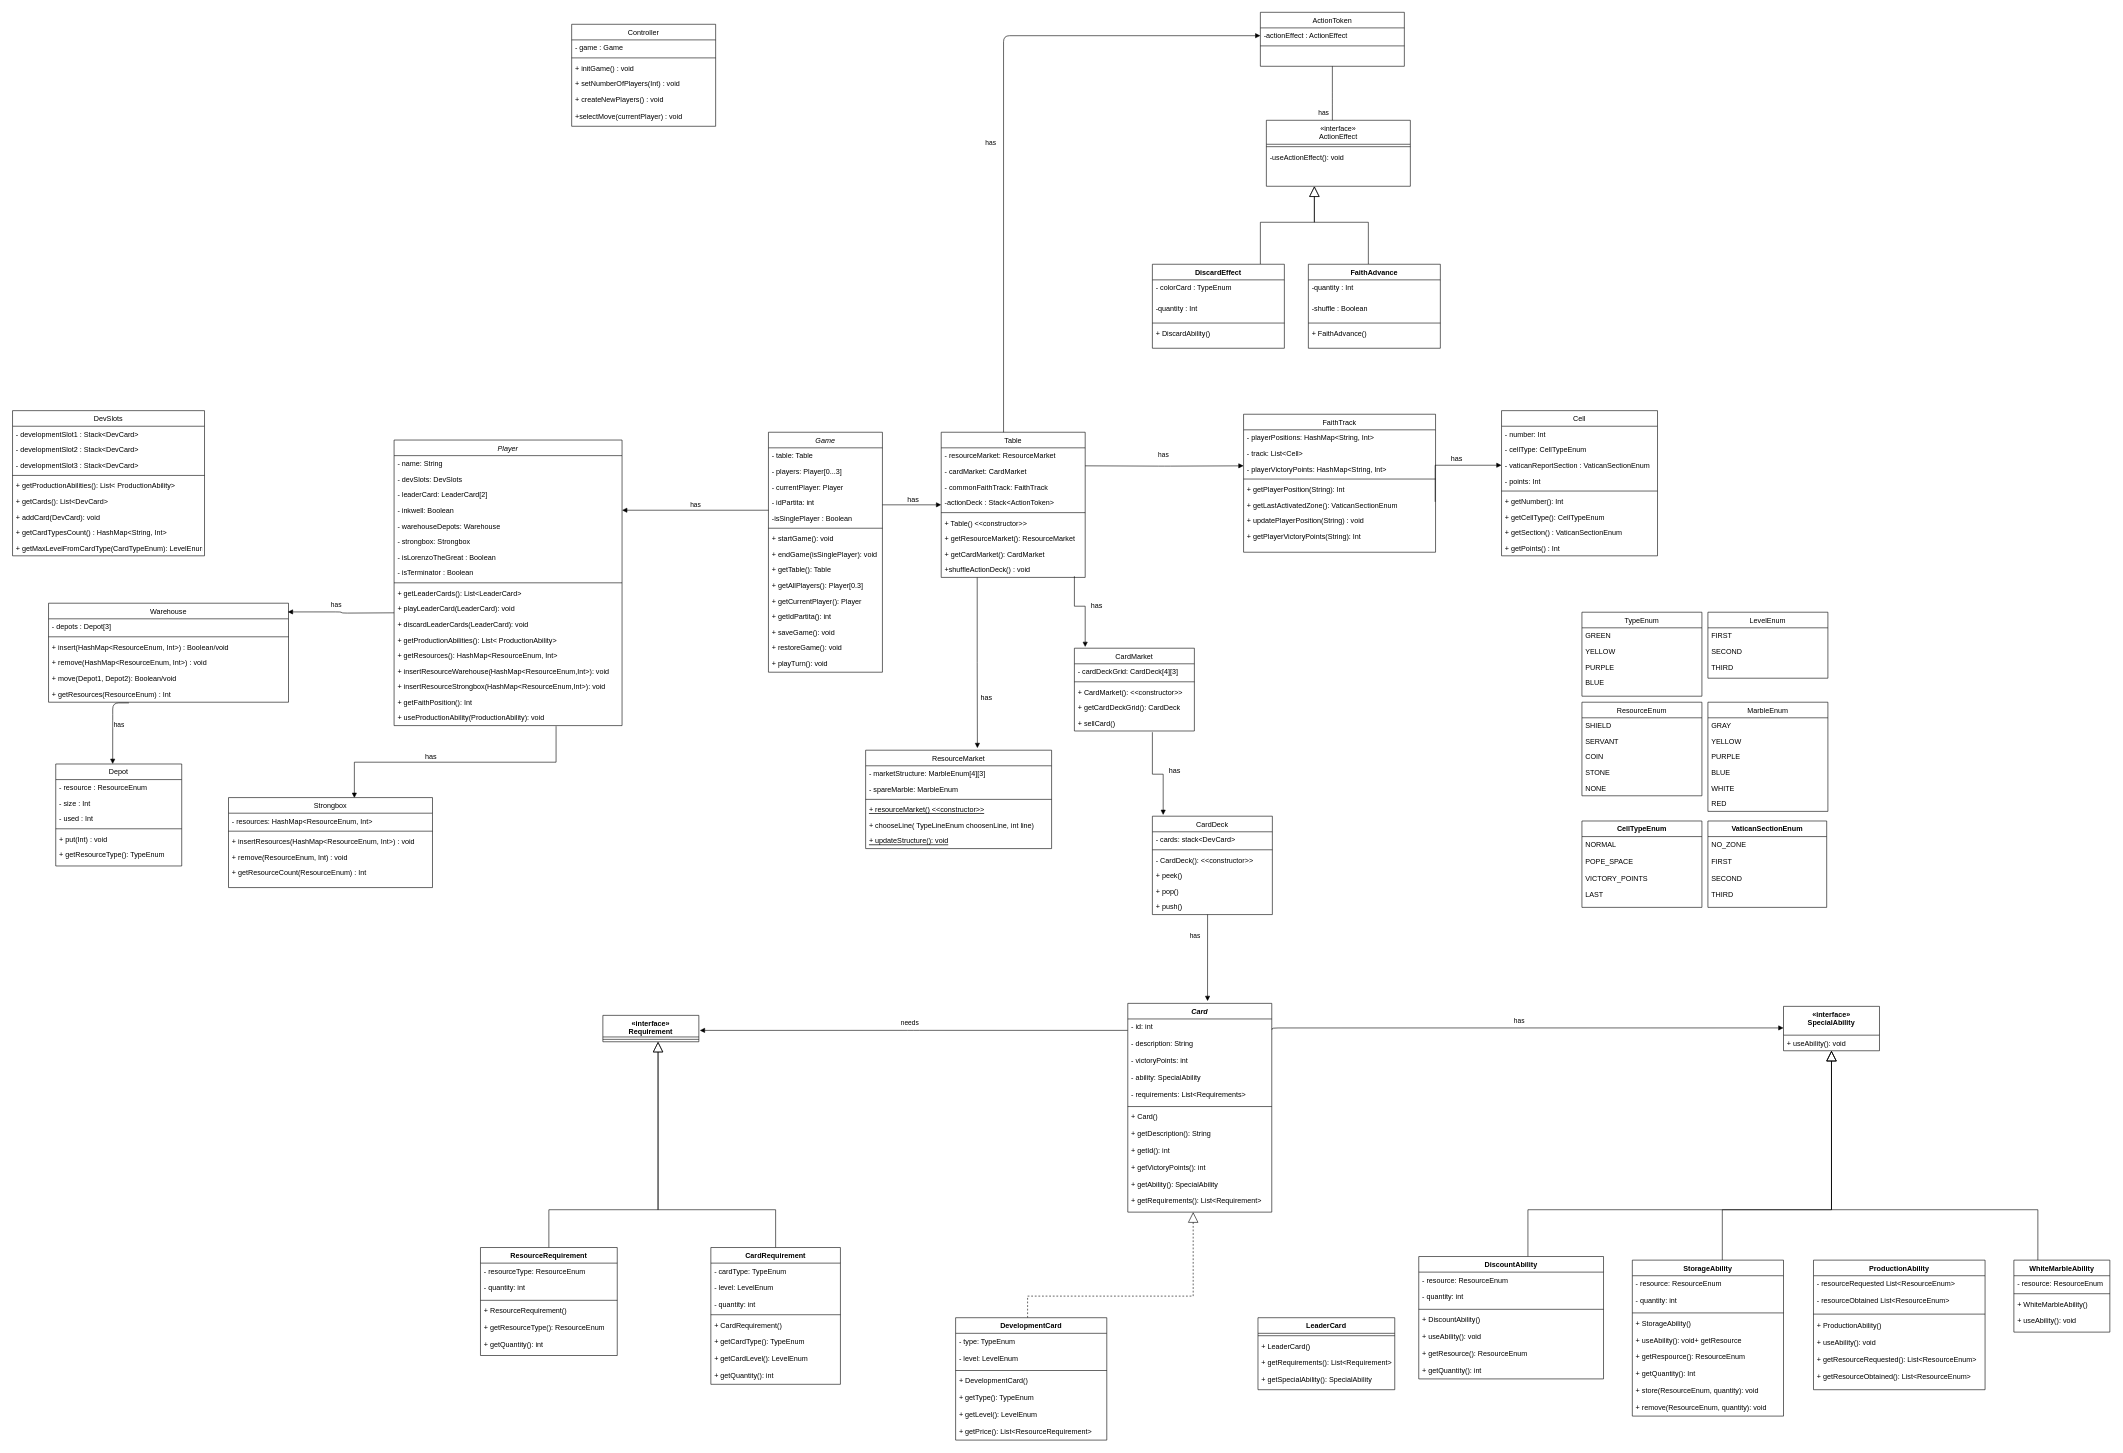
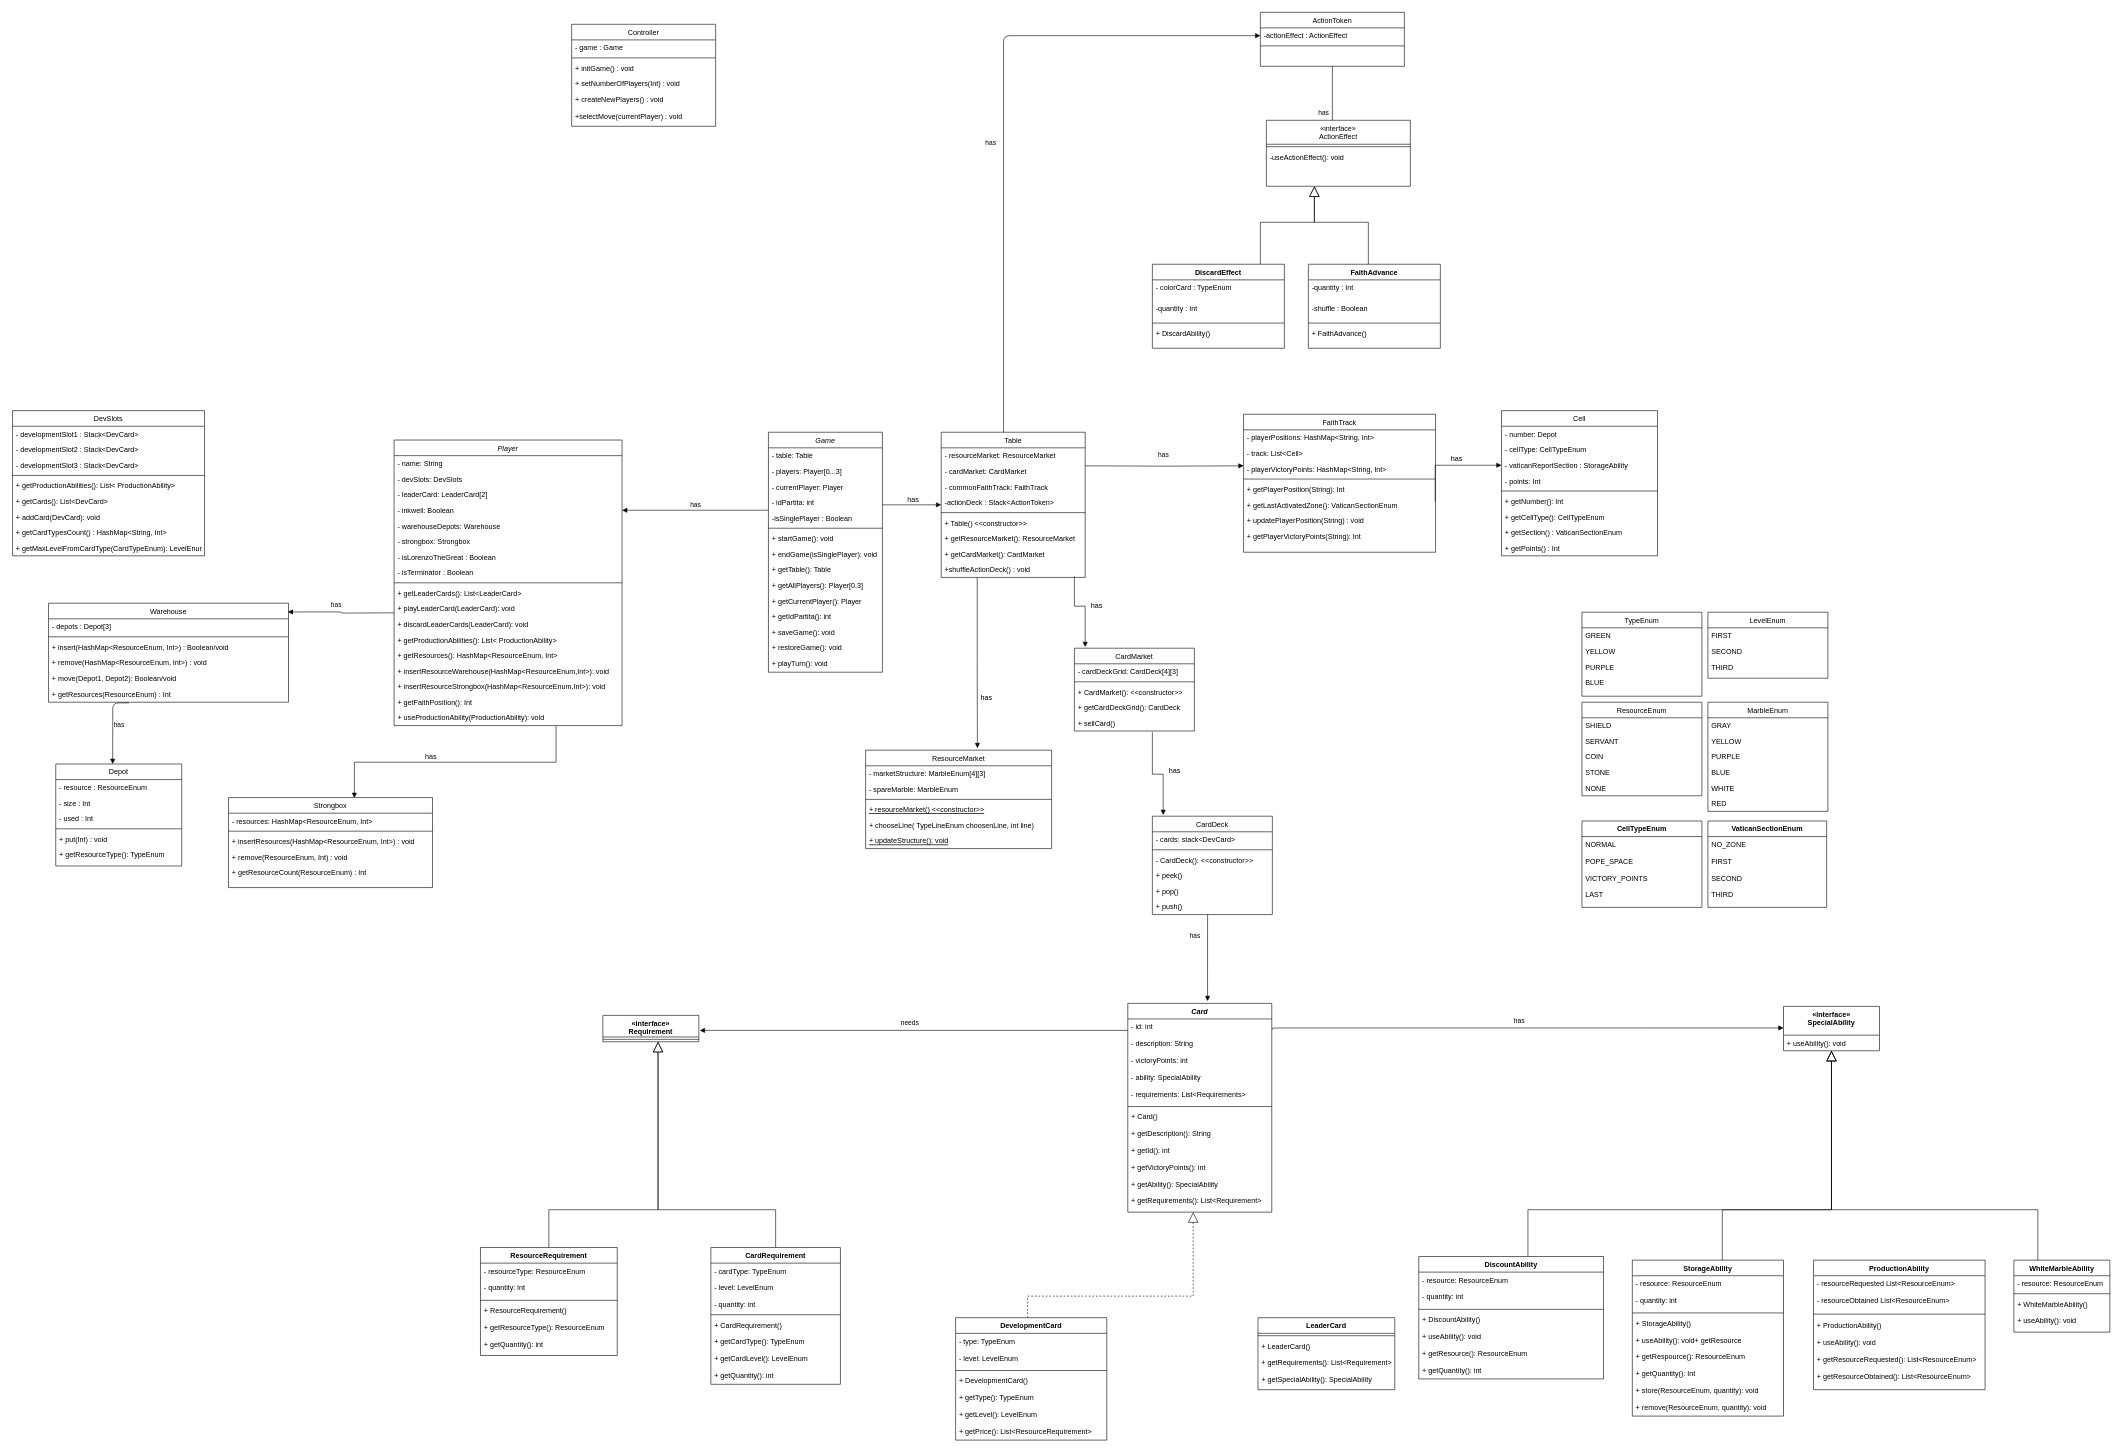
node "- number: Int": label "- number: Int" -> "- number: Depot"
node "- vaticanReportSection : VaticanSectionEnum": label "- vaticanReportSection : VaticanSectionEnum" -> "- vaticanReportSection : StorageAbility"
